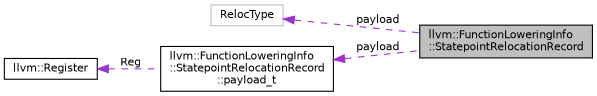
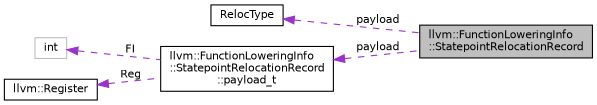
node "RelocType": color grey75 -> black
node "int": added
